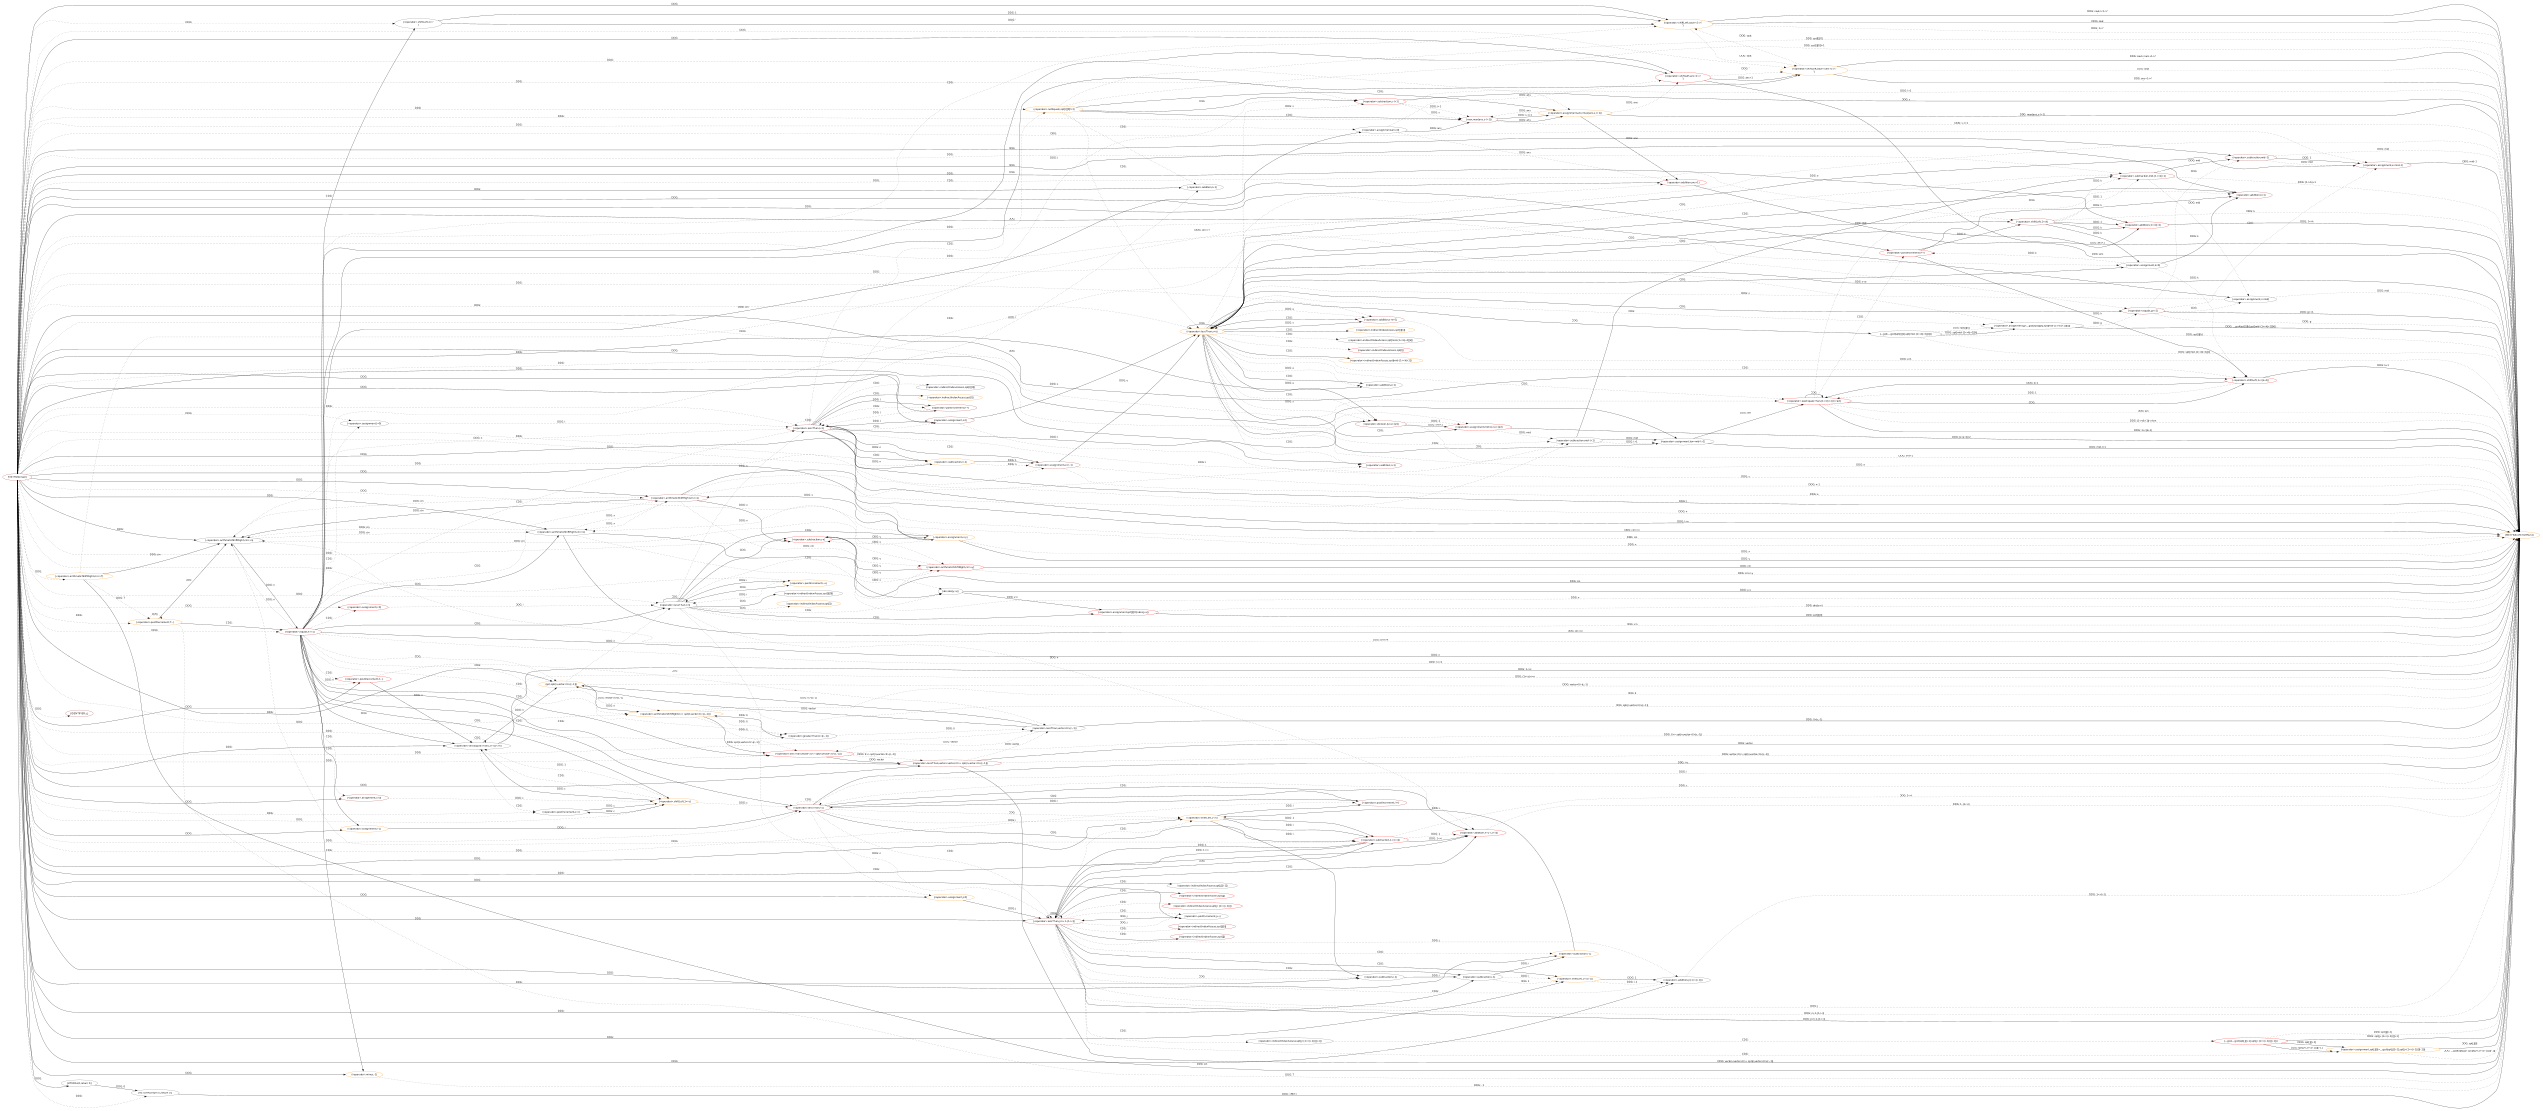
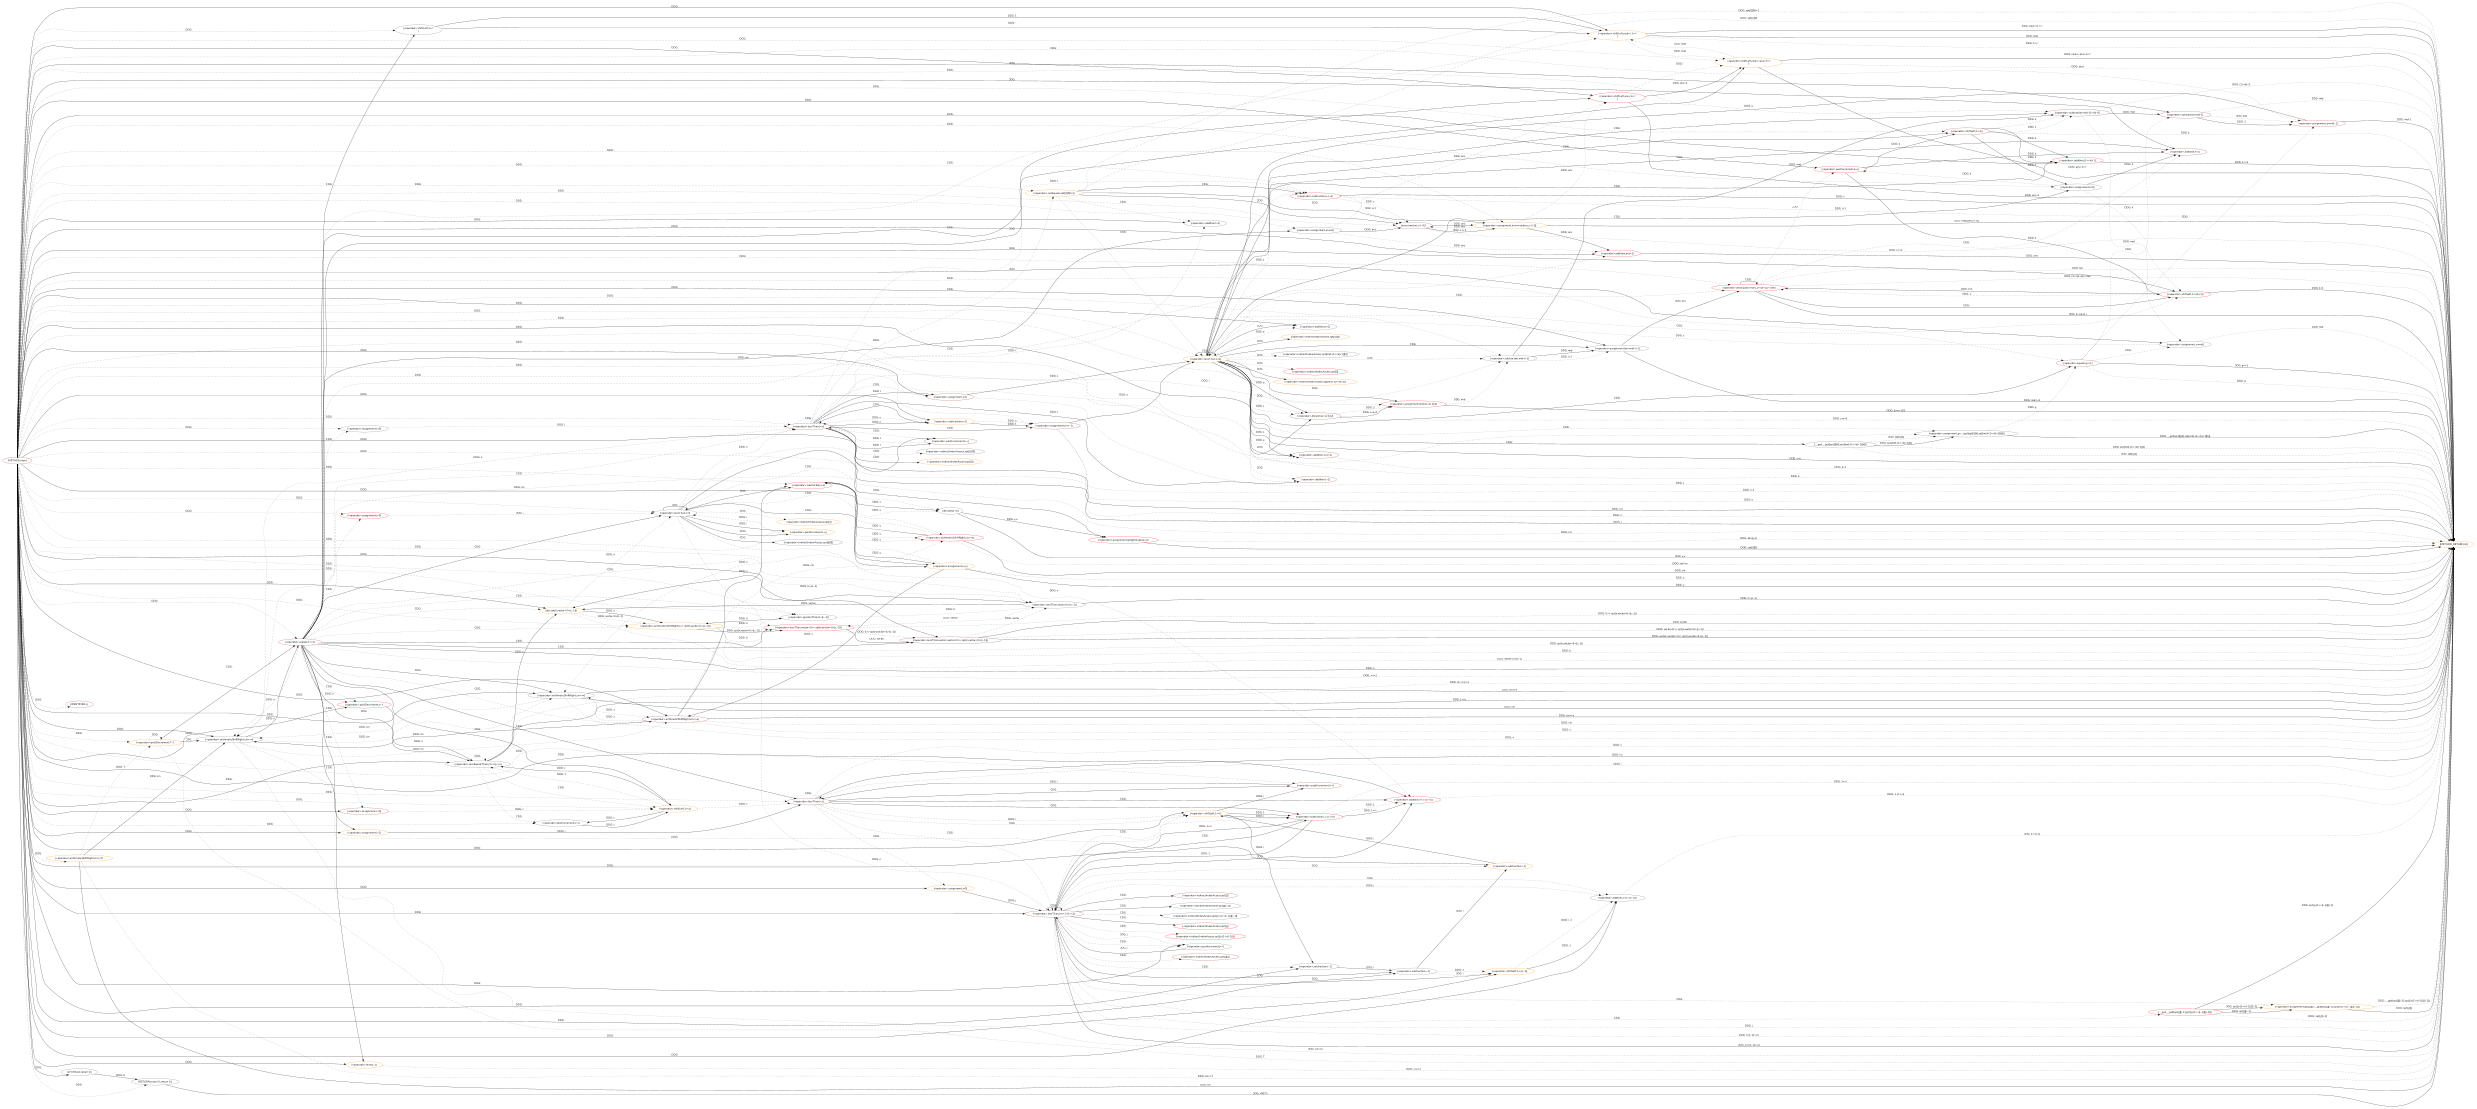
edge "(<operator>.lessThan,s<e)" -> "(<operator>.subtraction,mid-(1<<k)+1)": style dotted -> solid
edge "(<operator>.postDecrement,n--)" -> "(<operator>.lessThan,vector<ll>(c,-1))": now "(<operator>.equals,n==1)" -> "(<operator>.lessThan,vector<ll>(c,-1))"
edge "(<operator>.indirectIndexAccess,spt[j+(1<<(i-1))][i-1])" -> "(__gcd,__gcd(spt[j][i-1],spt[j+(1<<(i-1))][i-1]))": now "(<operator>.lessThan,j<n+1-(1<<i))" -> "(__gcd,__gcd(spt[j][i-1],spt[j+(1<<(i-1))][i-1]))"
edge "(<operator>.minus,-1)" -> "(METHOD_RETURN,int)": label "DDG: -1" -> "DDG: s+e+1"
